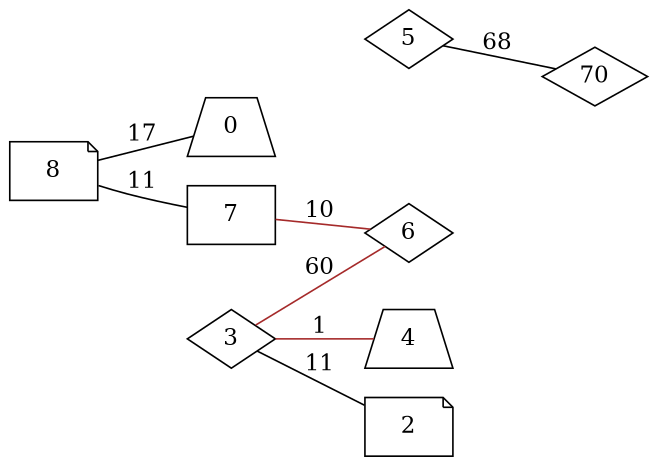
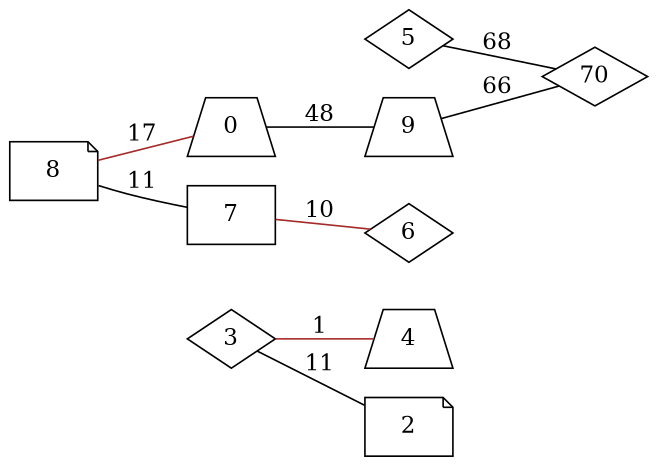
node "9": added
edge "0" -- "8": color black -> brown
edge "6" -- "3": removed, label "60"
